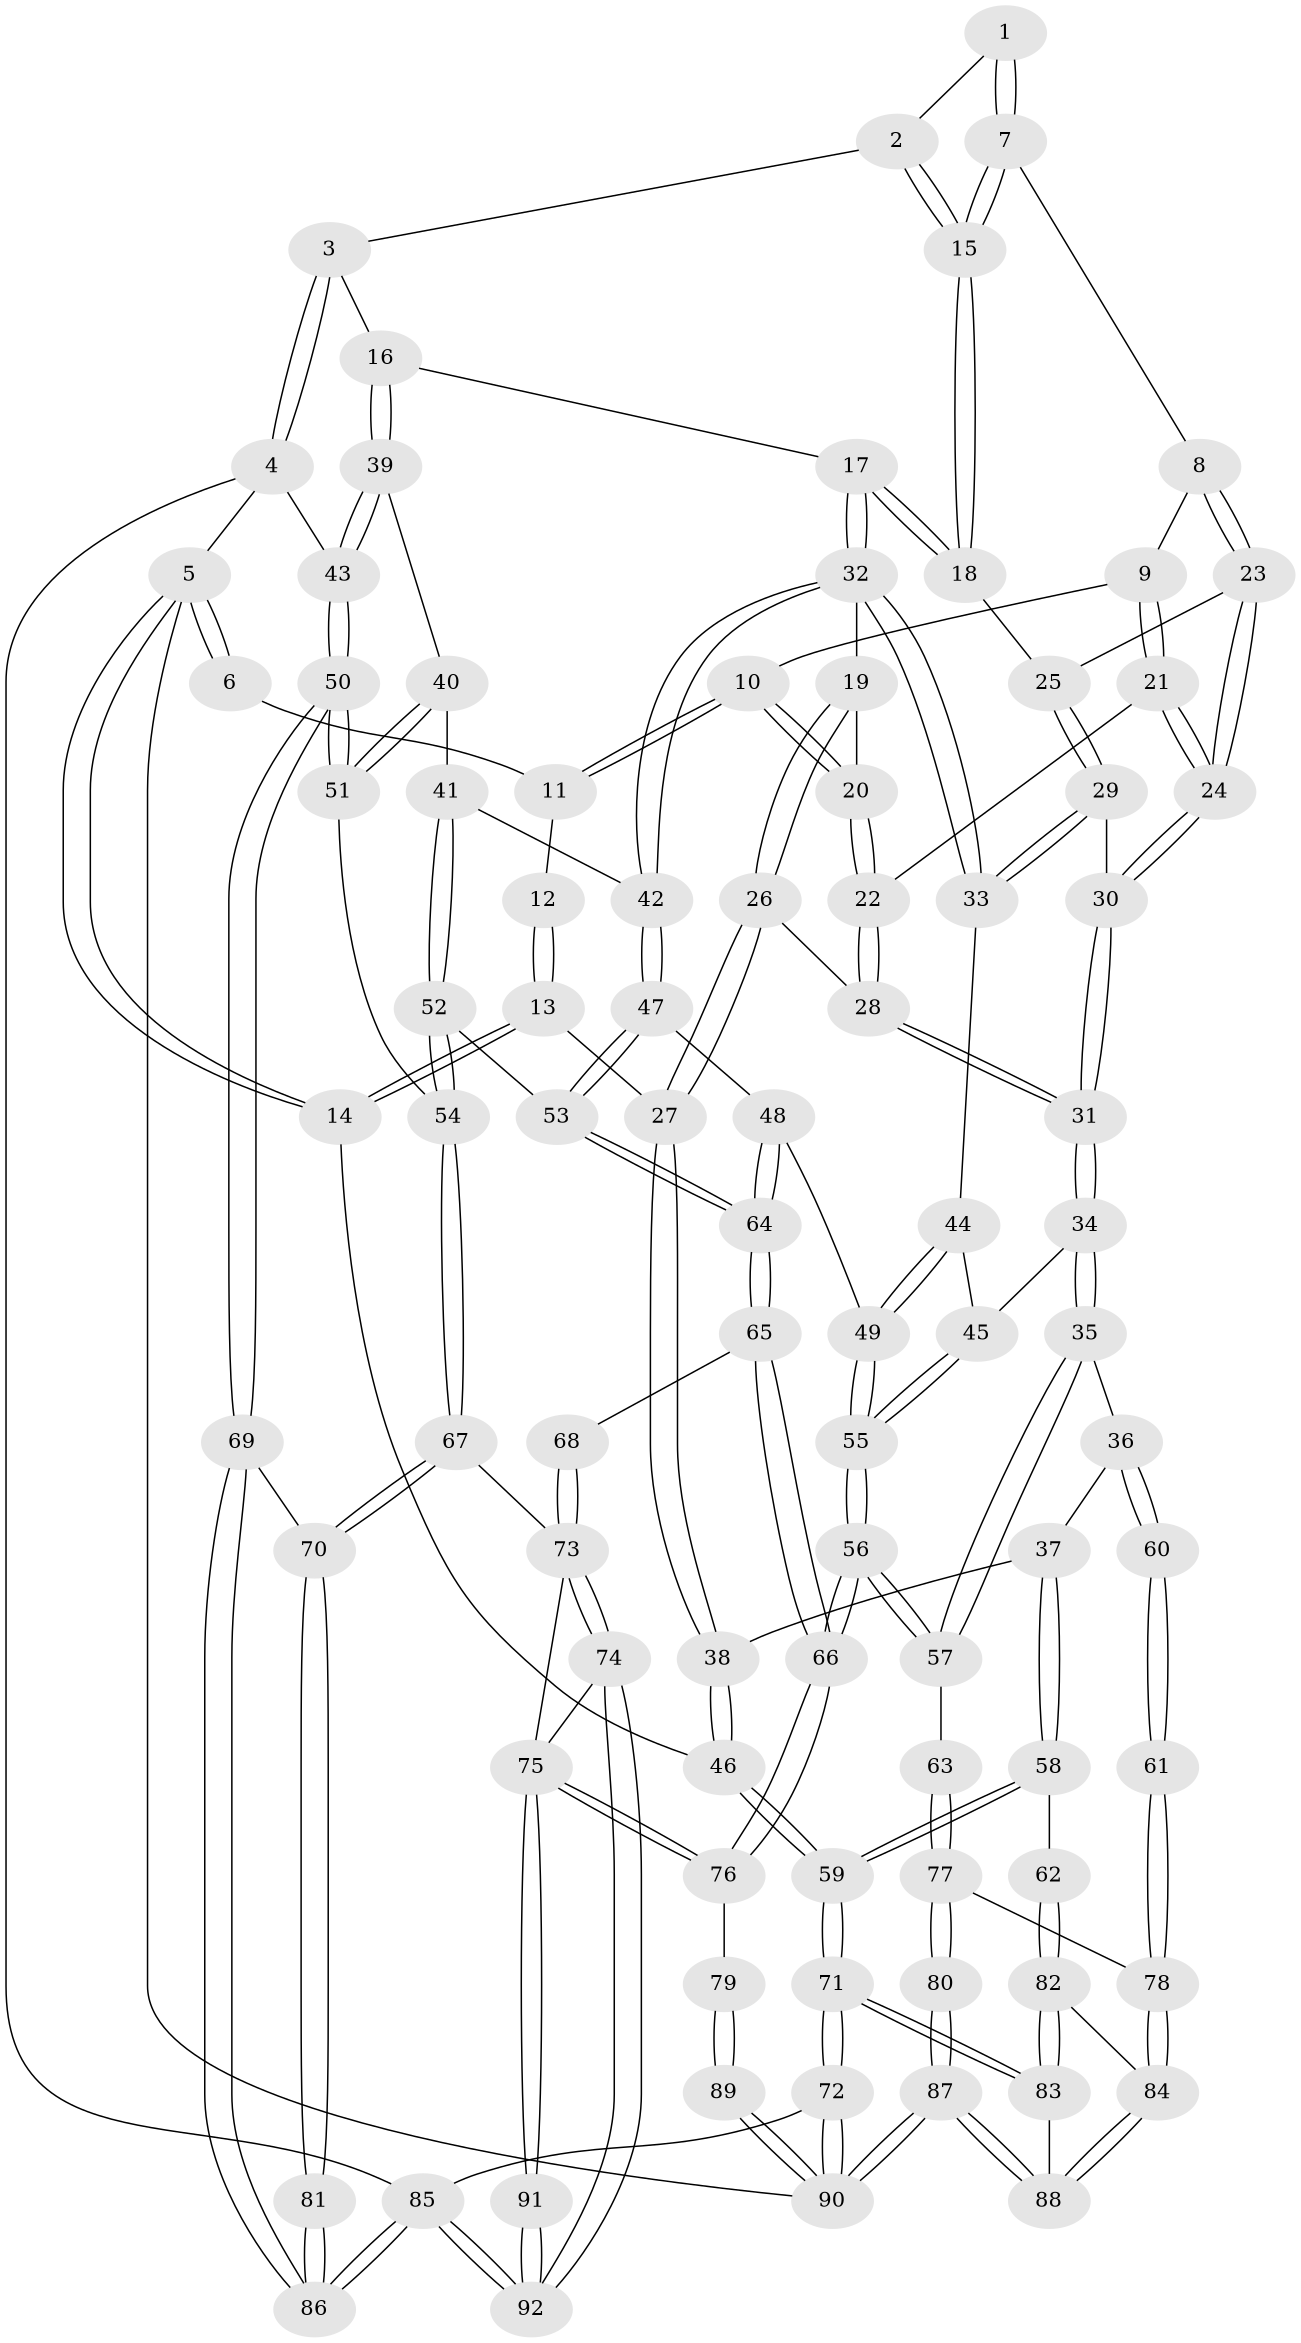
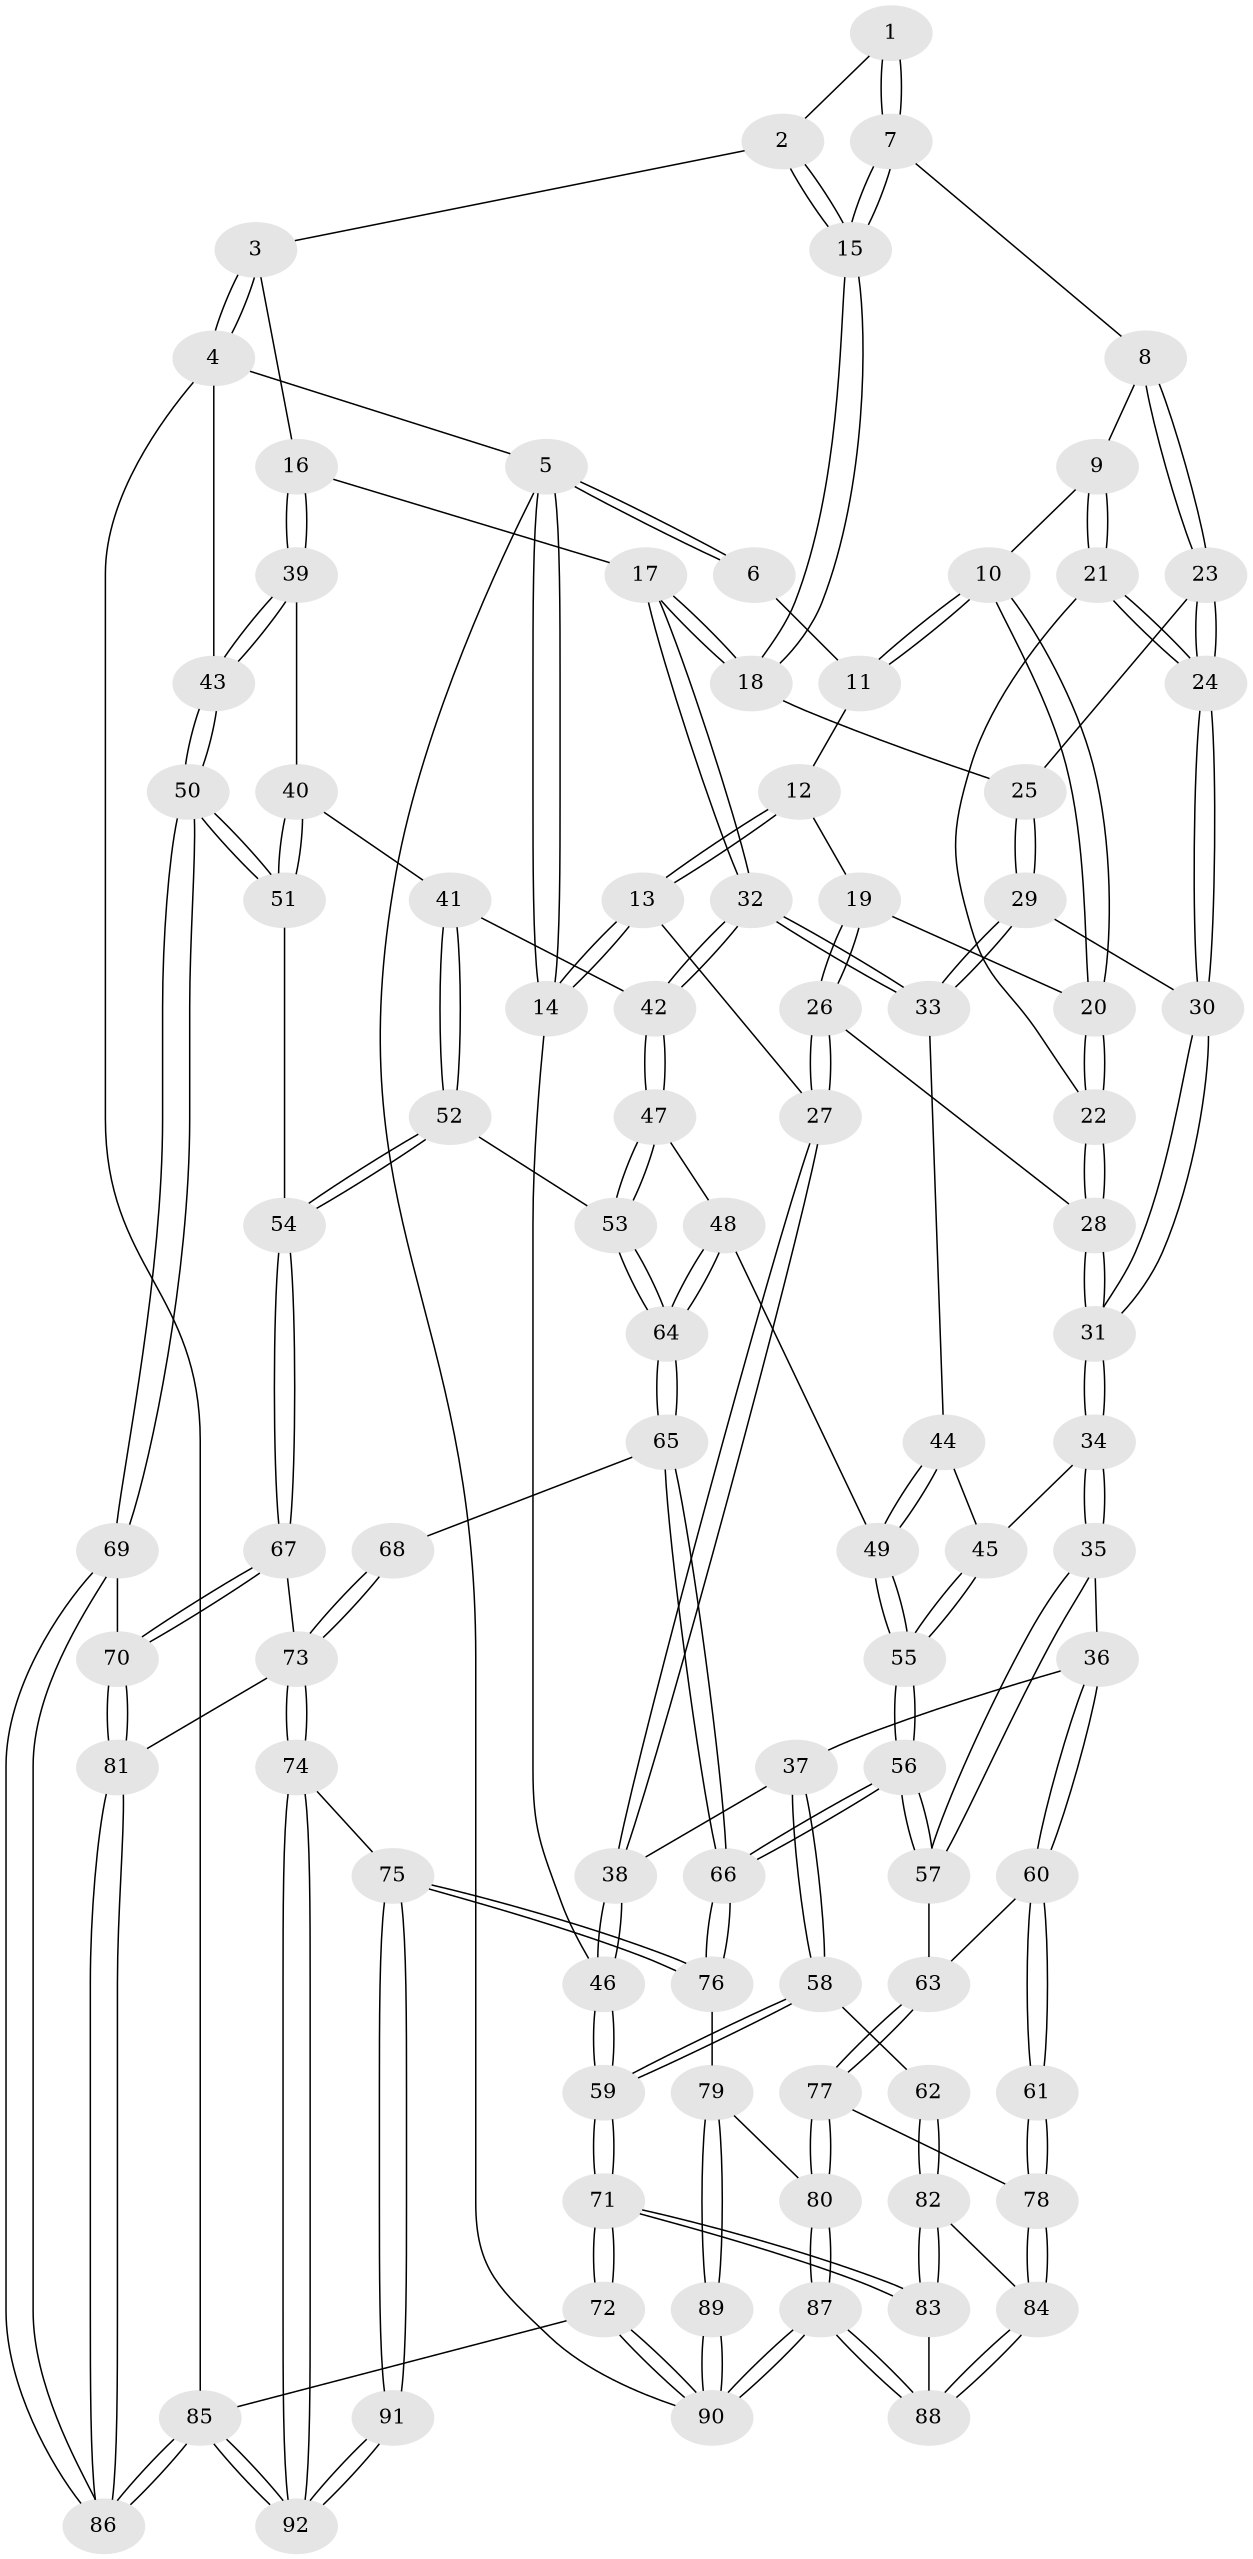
edge "32" -- "19": now "12" -- "19"
edge "73" -- "75": now "73" -- "81"
edge "60" -- "63": added
edge "79" -- "80": added
